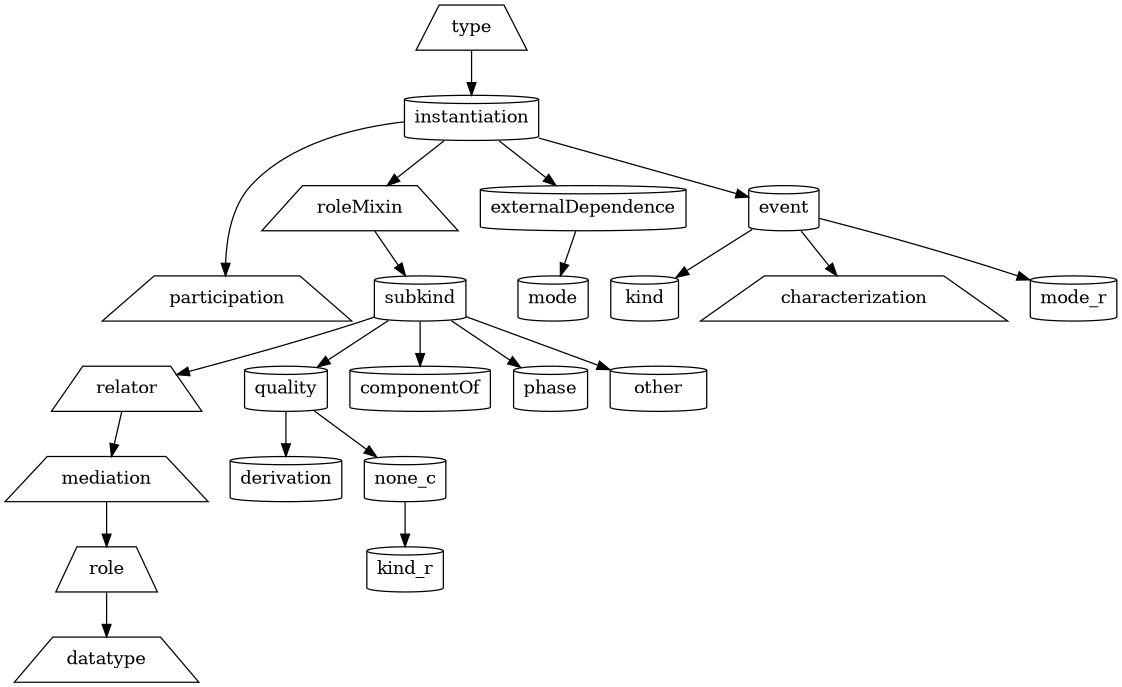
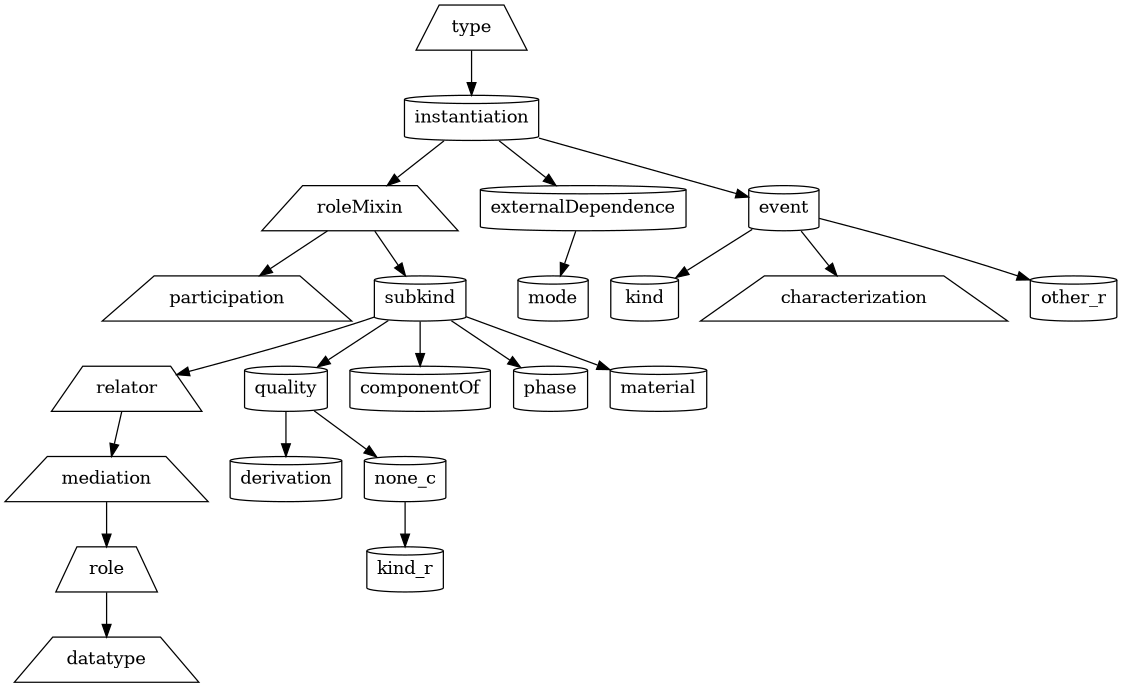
edge "instantiation" -> "participation": now "roleMixin" -> "participation"
node "mode_r": label "mode_r" -> "other_r"
node "other": label "other" -> "material"
